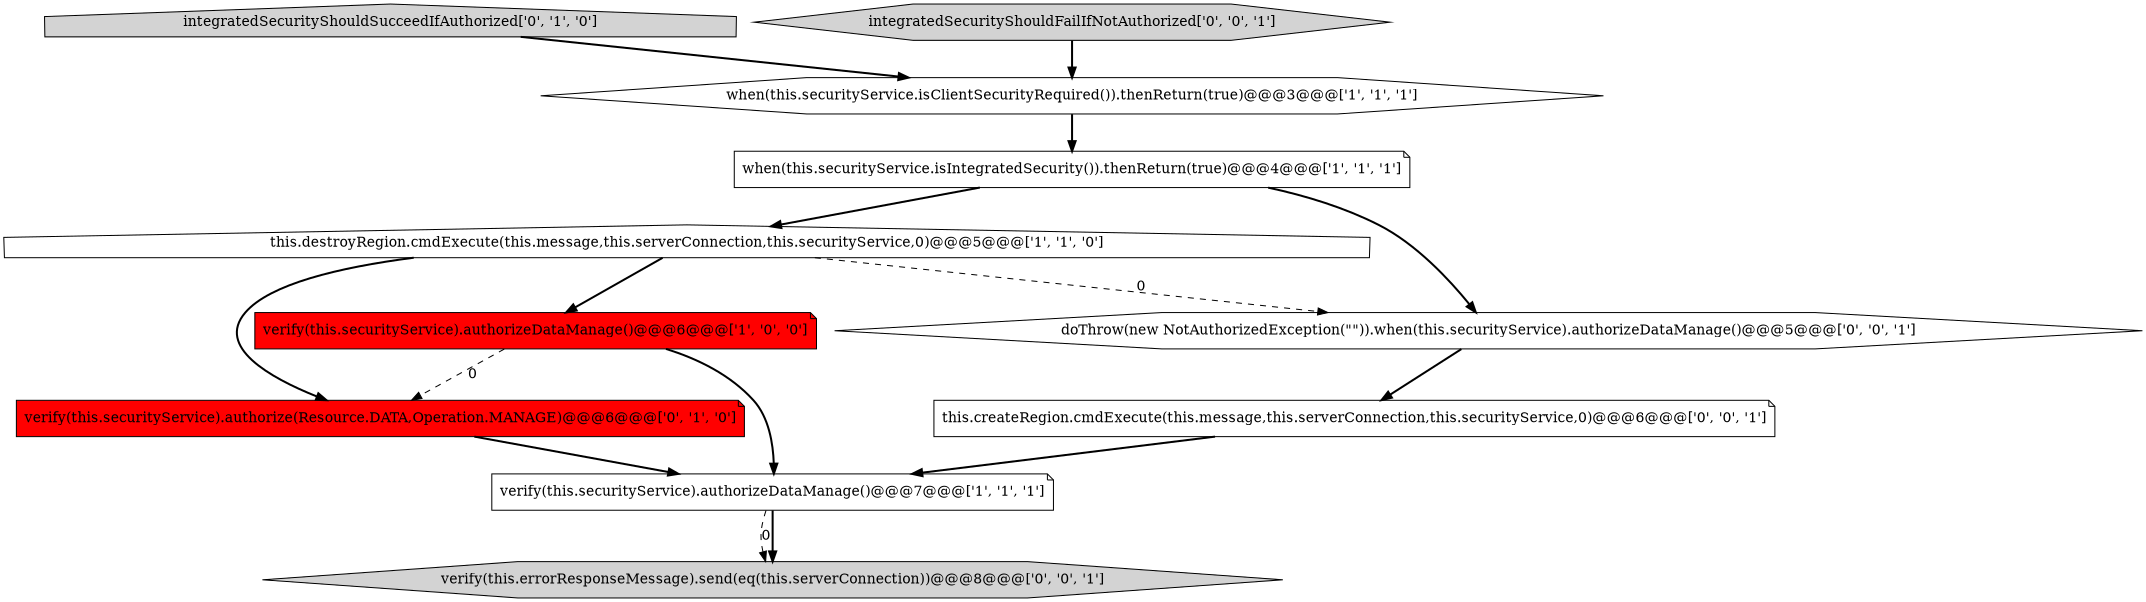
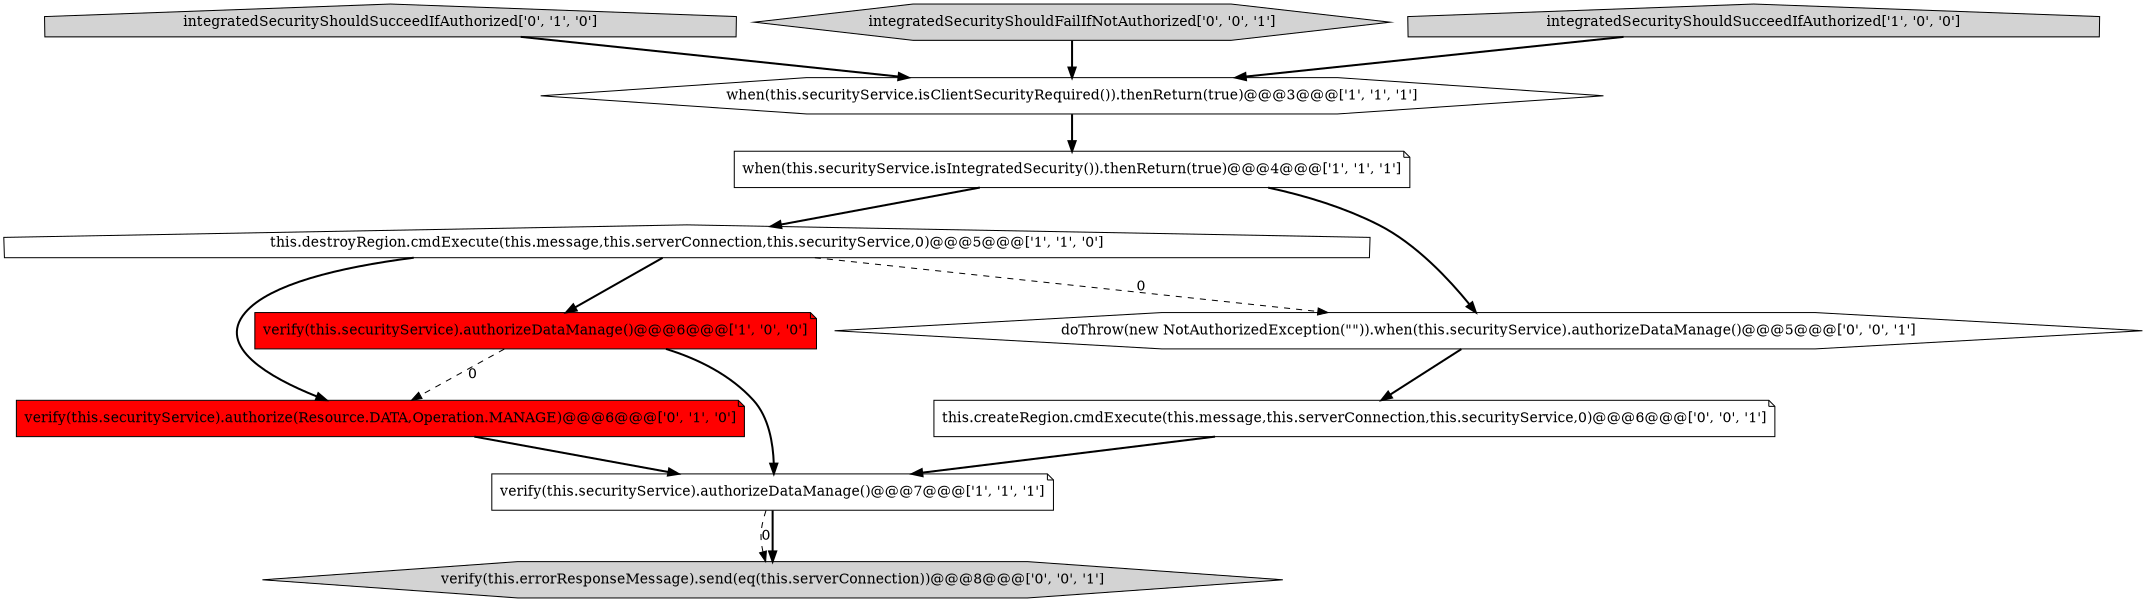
node "integratedSecurityShouldSucceedIfAuthorized['1', '0', '0']": added
